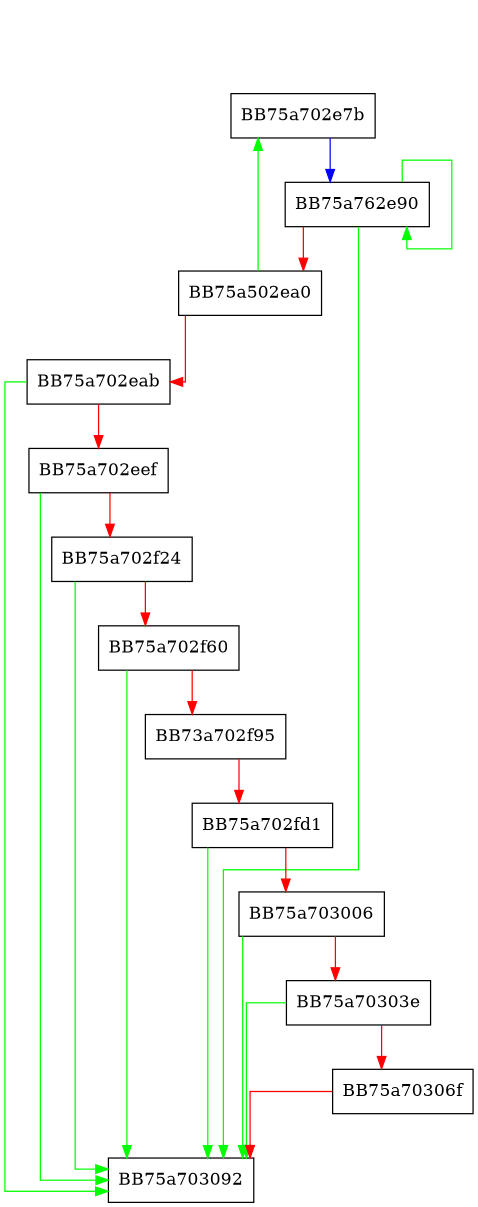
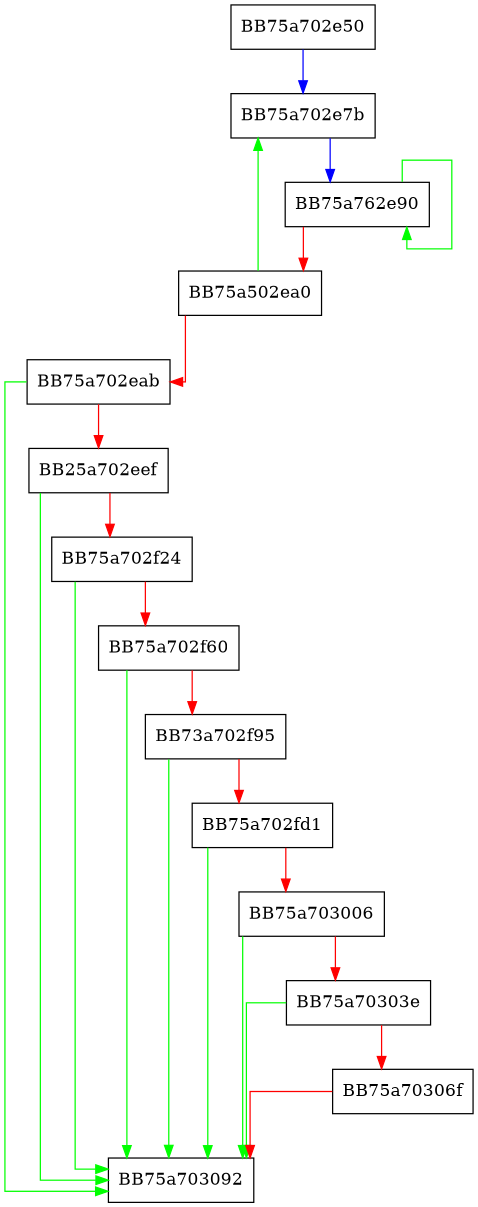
node "BB75a702e50": added
node "BB75a702eef": label "BB75a702eef" -> "BB25a702eef"
edge "BB75a762e90" -> "BB75a703092": now "BB73a702f95" -> "BB75a703092"
